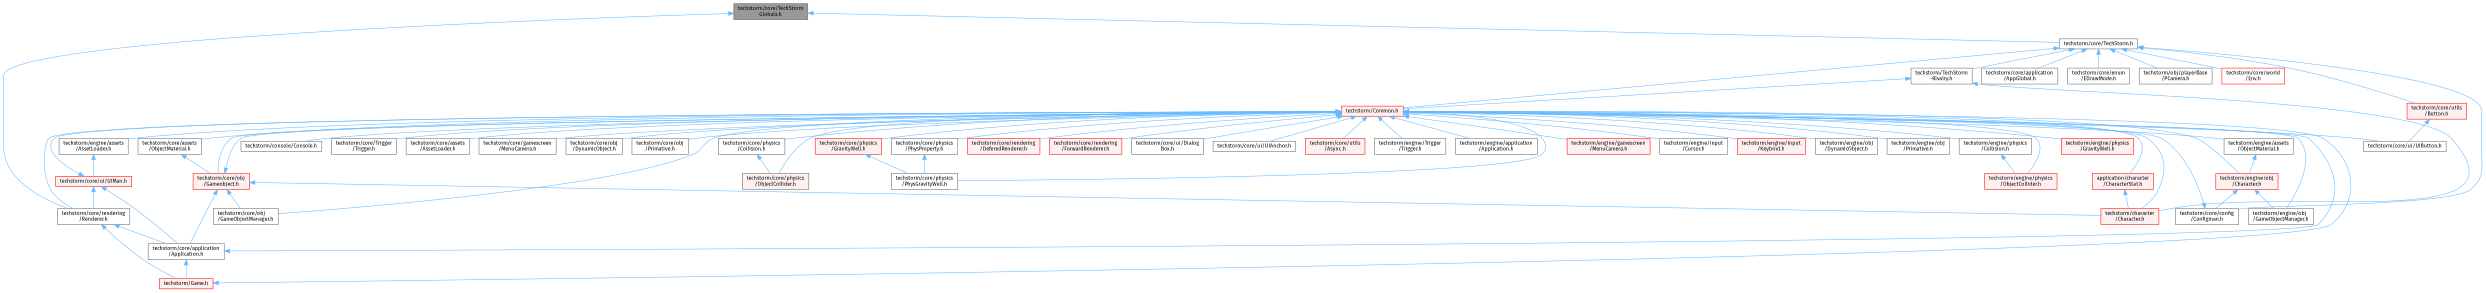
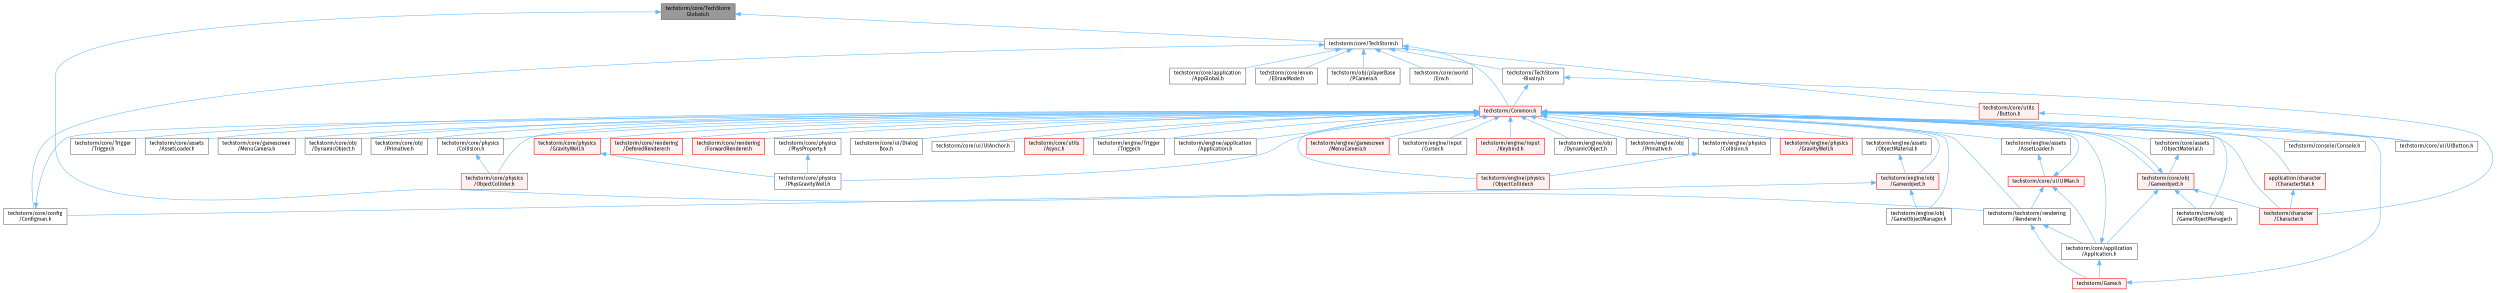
node "techstorm/core/world /Env.h": color red -> grey40
edge "techstorm/core/physics /PhysProperty.h" -> "techstorm/Common.h": removed
node "techstorm/engine/obj /Character.h": label "techstorm/engine/obj /Character.h" -> "techstorm/engine/obj /Gameobject.h"
node "techstorm/core/rendering /Renderer.h": label "techstorm/core/rendering /Renderer.h" -> "techstorm/techstorm/rendering /Renderer.h"
